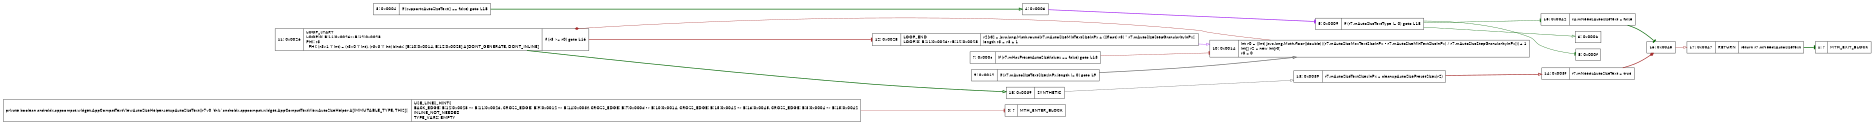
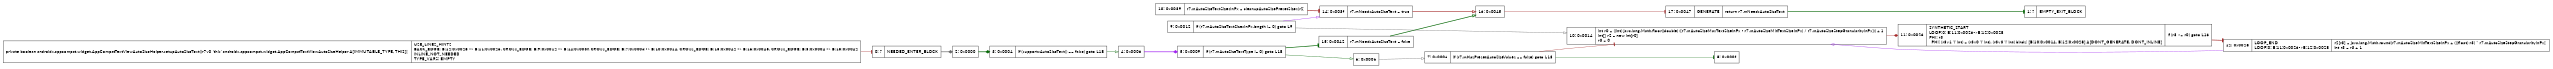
edge "3: 0x0004" -> "4: 0x0006": style bold -> solid
edge "4: 0x0006" -> "5: 0x0009": arrowhead tee -> diamond
edge "9: 0x0012" -> "14: 0x003f": added
node "15: 0x0042": text "r4.mNeedsAutoSizeText = false" -> "r7.mNeedsAutoSizeText = false"
edge "5: 0x0009" -> "15: 0x0042": style solid -> bold
edge "5: 0x0009" -> "8: 0x000f": now "7: 0x000d" -> "8: 0x000f"
edge "15: 0x0042" -> "16: 0x0045": arrowhead tee -> onormal
node "11: 0x0026": text "LOOP_START" -> "SYNTHETIC_START"
node "12: 0x0028": text "length r3 = r3 + 1" -> "int r3 = r3 + 1"
edge "16: 0x0045" -> "17: 0x0047": arrowhead onormal -> tee
node "17: 0x0047": text "RETURN" -> "GENERATE"
node "1: ?": text "MTH_EXIT_BLOCK" -> "EMPTY_EXIT_BLOCK"
node "2: 0x0000": added
edge "6: 0x000b" -> "7: 0x000d": added
edge "14: 0x003f" -> "16: 0x0045": arrowhead diamond -> onormal
edge "9: 0x0012" -> "10: 0x0014": style bold -> solid
edge "13: 0x0039" -> "14: 0x003f": arrowhead onormal -> tee
node "18: 0x0039": removed
node "0: ?": text "MTH_ENTER_BLOCK" -> "NEEDED_ENTER_BLOCK"
